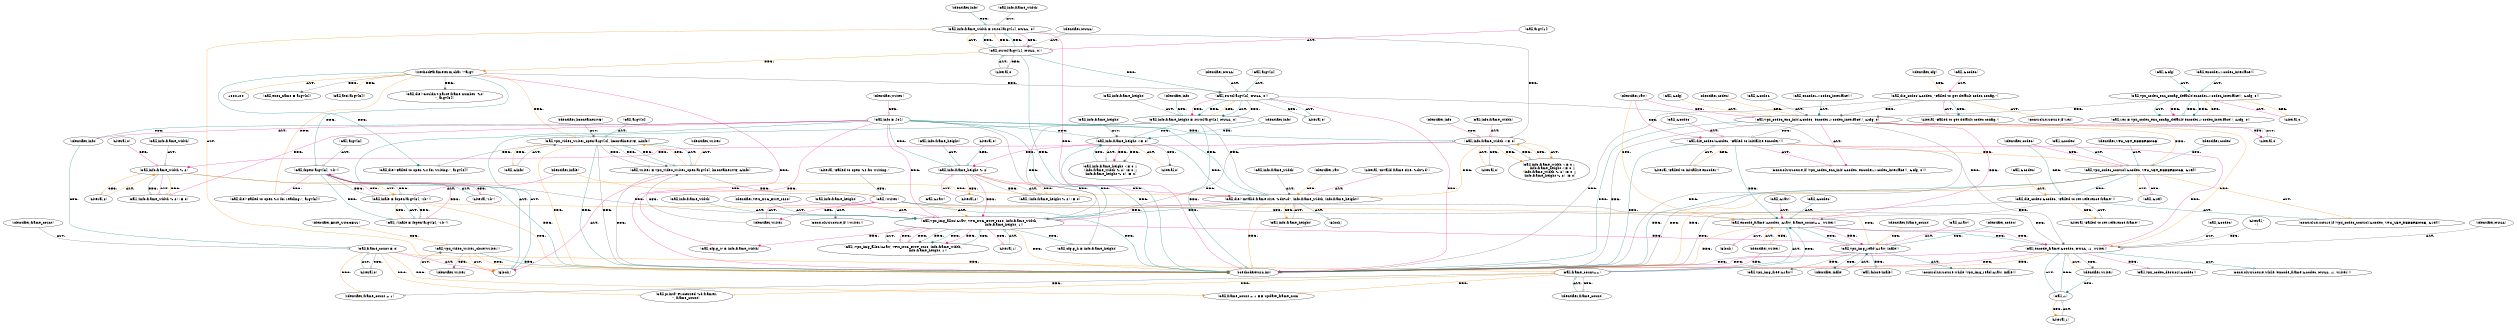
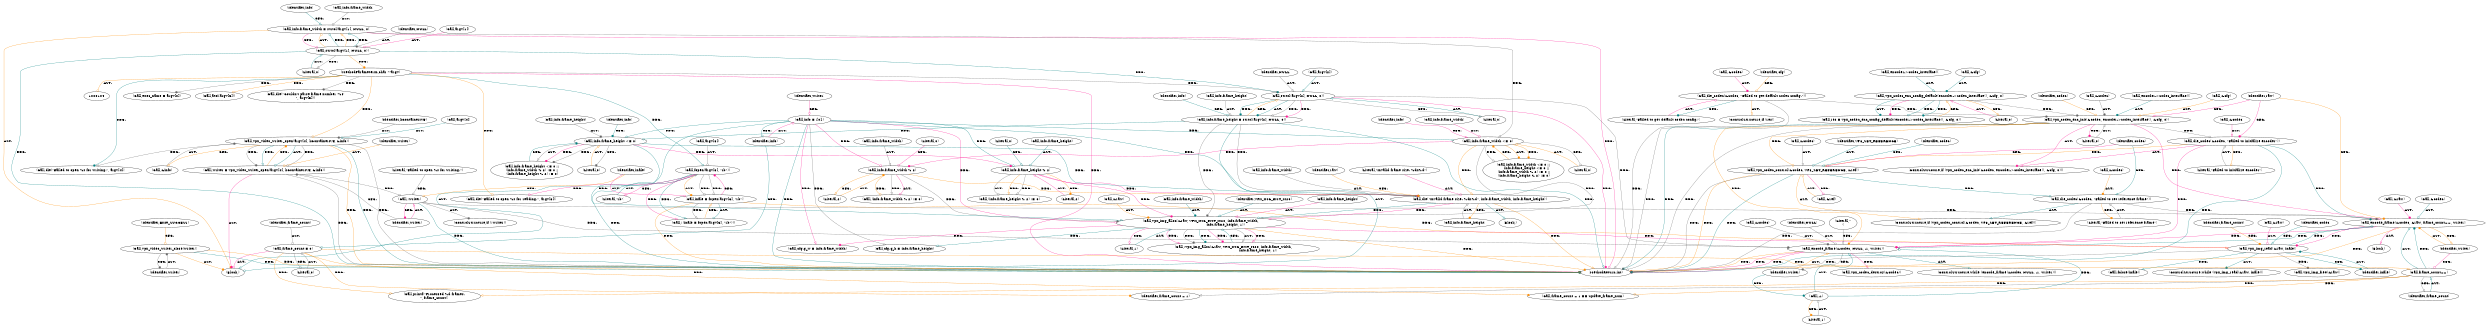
edge "(Call,info = {0})" -> "(Call,(info.frame_width % 2) != 0)": now "(Call,info = {0})" -> "(Call,info.frame_width % 2)"
edge "(Call,vpx_video_writer_open(argv[4], kContainerIVF, &info))" -> "(Call,&info)": label "DDG: " -> "CFG: "
edge "(Call,!writer)" -> "(Call,encode_frame(&codec, &raw, frame_count++, writer))": label "CFG: " -> "DDG: "
edge "(Call,frame_count = 0)" -> "(Identifier,frame_count + 1)": arrowhead odot -> dot
